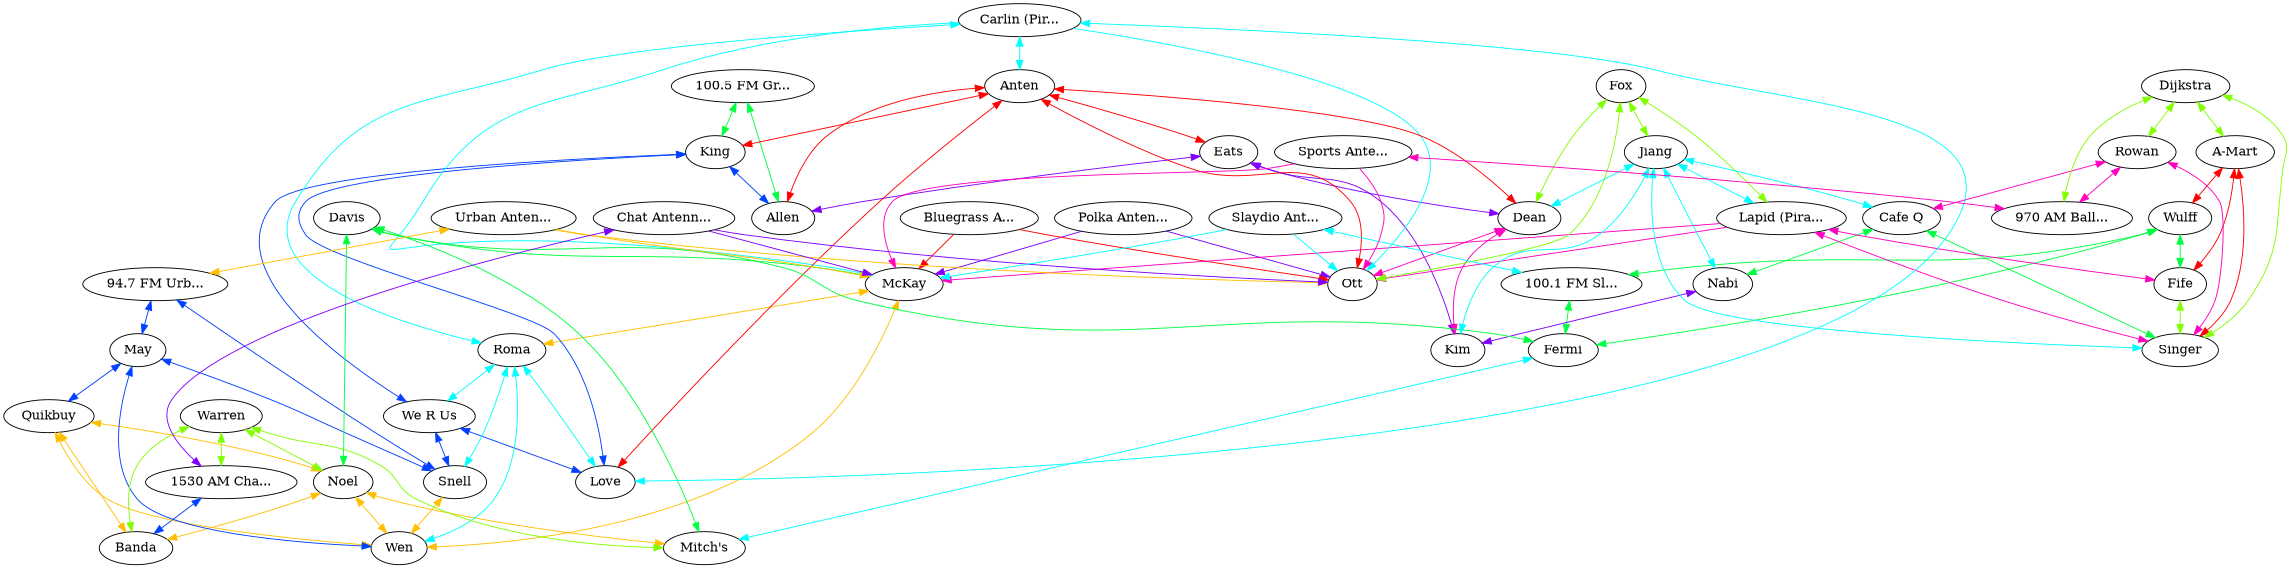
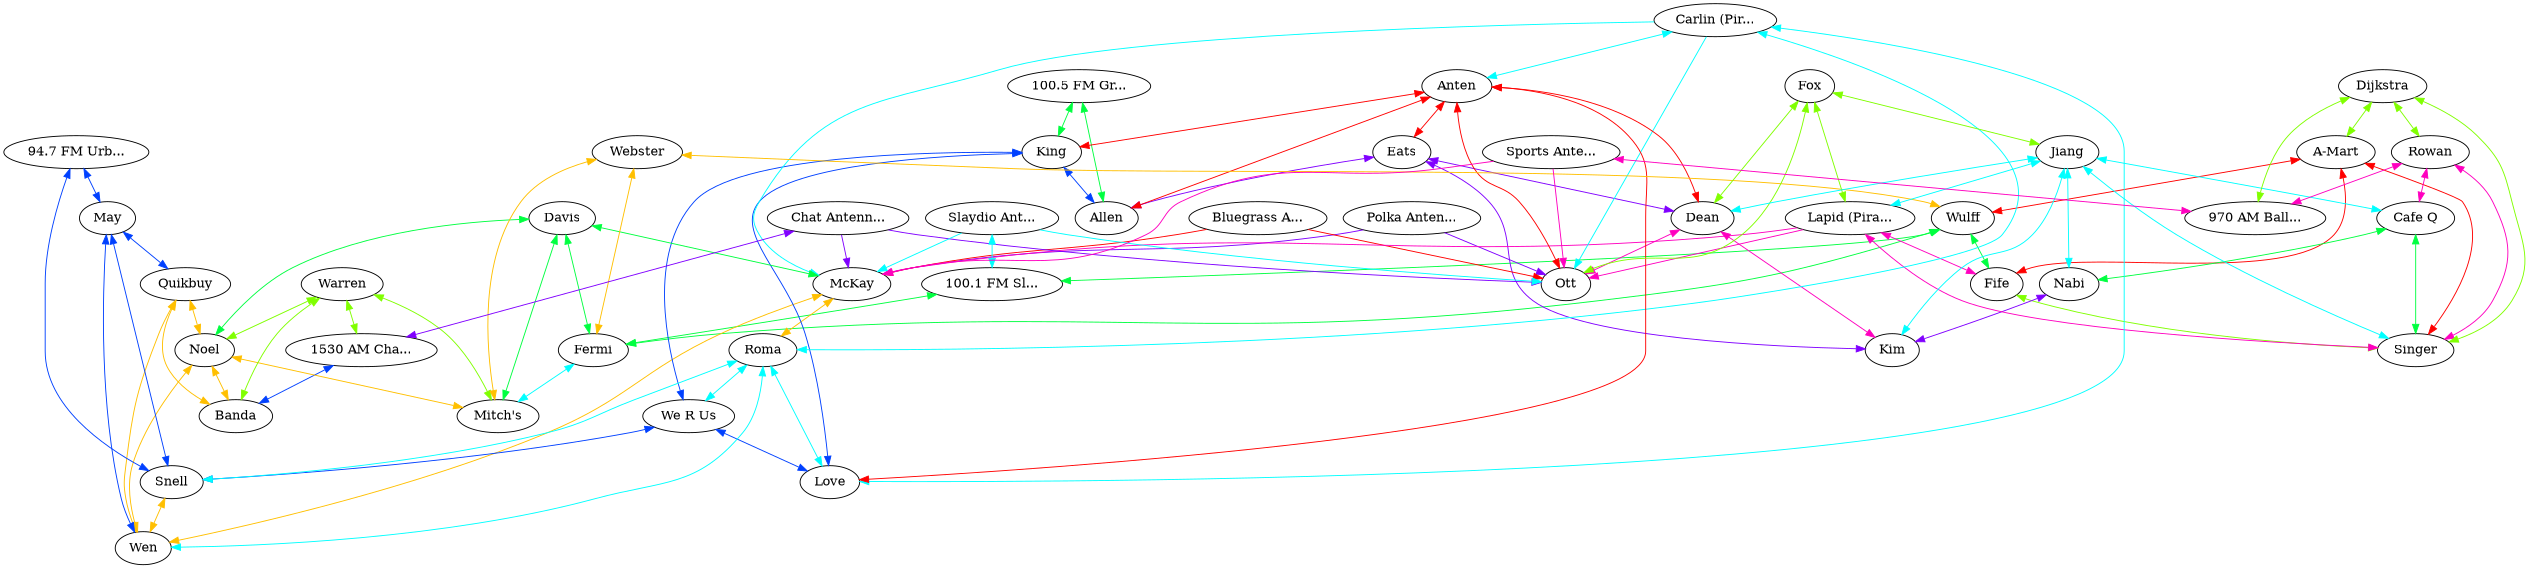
node "Webster": added
node "Urban Anten...": removed
